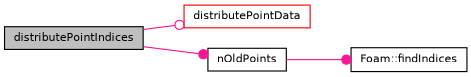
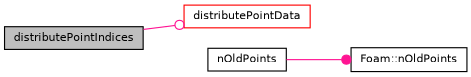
edge "distributePointIndices" -> "nOldPoints": removed
node "Foam::findIndices": label "Foam::findIndices" -> "Foam::nOldPoints"
